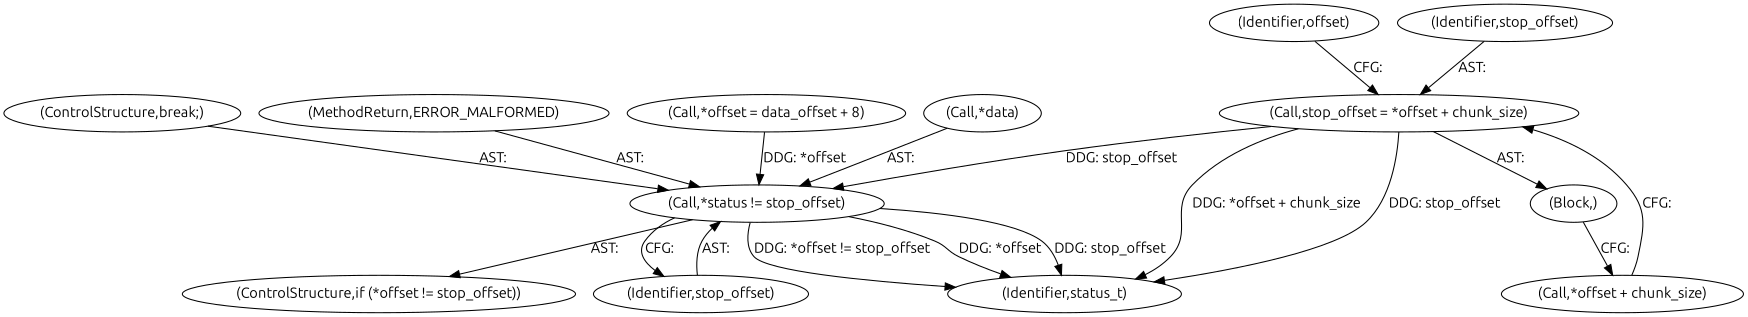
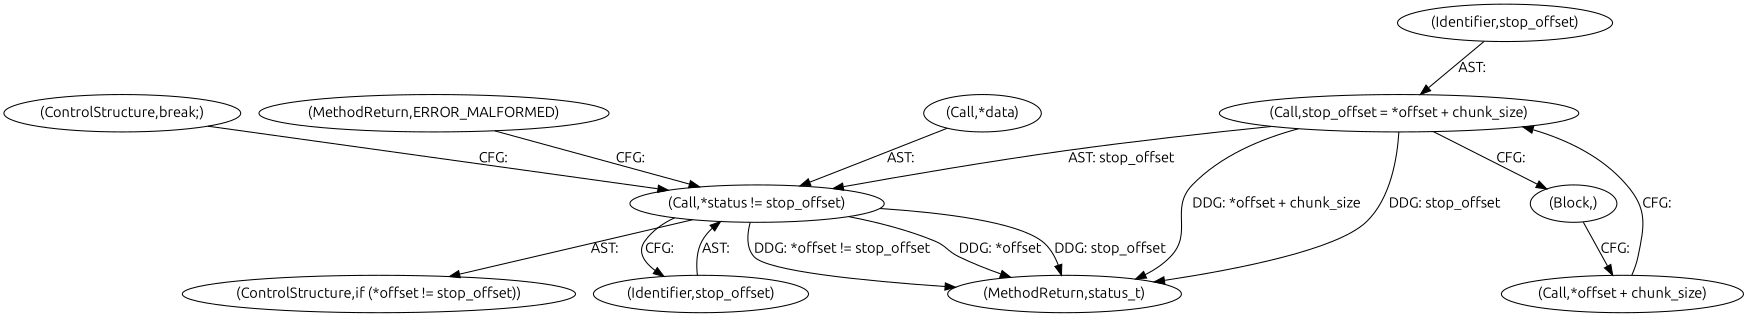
node "(Identifier,offset)": removed
node "(Call,*offset = data_offset + 8)": removed
edge "(ControlStructure,break;)" -> "(Call,*status != stop_offset)": label "AST: " -> "CFG: "
edge "(MethodReturn,ERROR_MALFORMED)" -> "(Call,*status != stop_offset)": label "AST: " -> "CFG: "
edge "(Call,stop_offset = *offset + chunk_size)" -> "(Call,*status != stop_offset)": label "DDG: stop_offset" -> "AST: stop_offset"
edge "(Call,stop_offset = *offset + chunk_size)" -> "(Block,)": label "AST: " -> "CFG: "
node "(Identifier,status_t)": label "(Identifier,status_t)" -> "(MethodReturn,status_t)"
